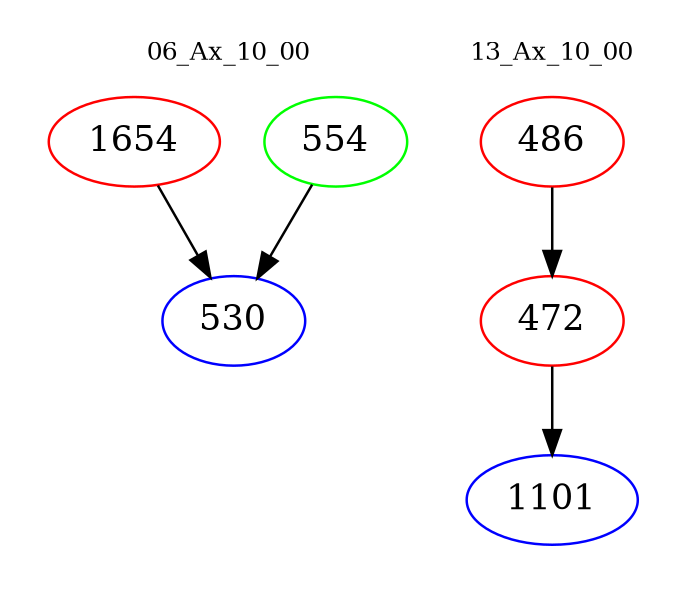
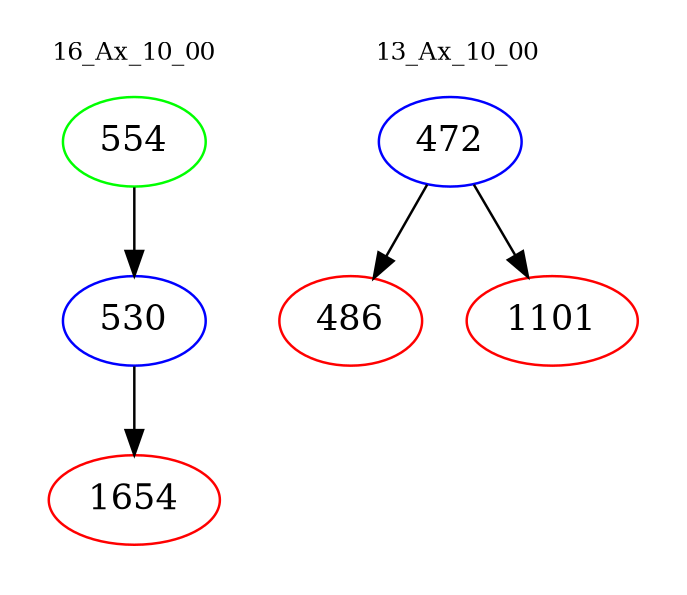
cluster "06_Ax_10_00": label "06_Ax_10_00" -> "16_Ax_10_00"
edge "486" -> "472": reversed
edge "1654" -> "530": reversed
node "472": color red -> blue
node "1101": color blue -> red
